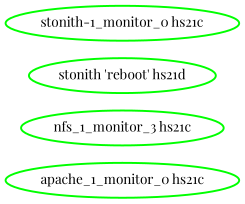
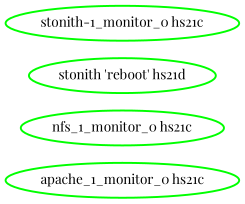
node "nfs_1_monitor_3 hs21c": label "nfs_1_monitor_3 hs21c" -> "nfs_1_monitor_0 hs21c"
